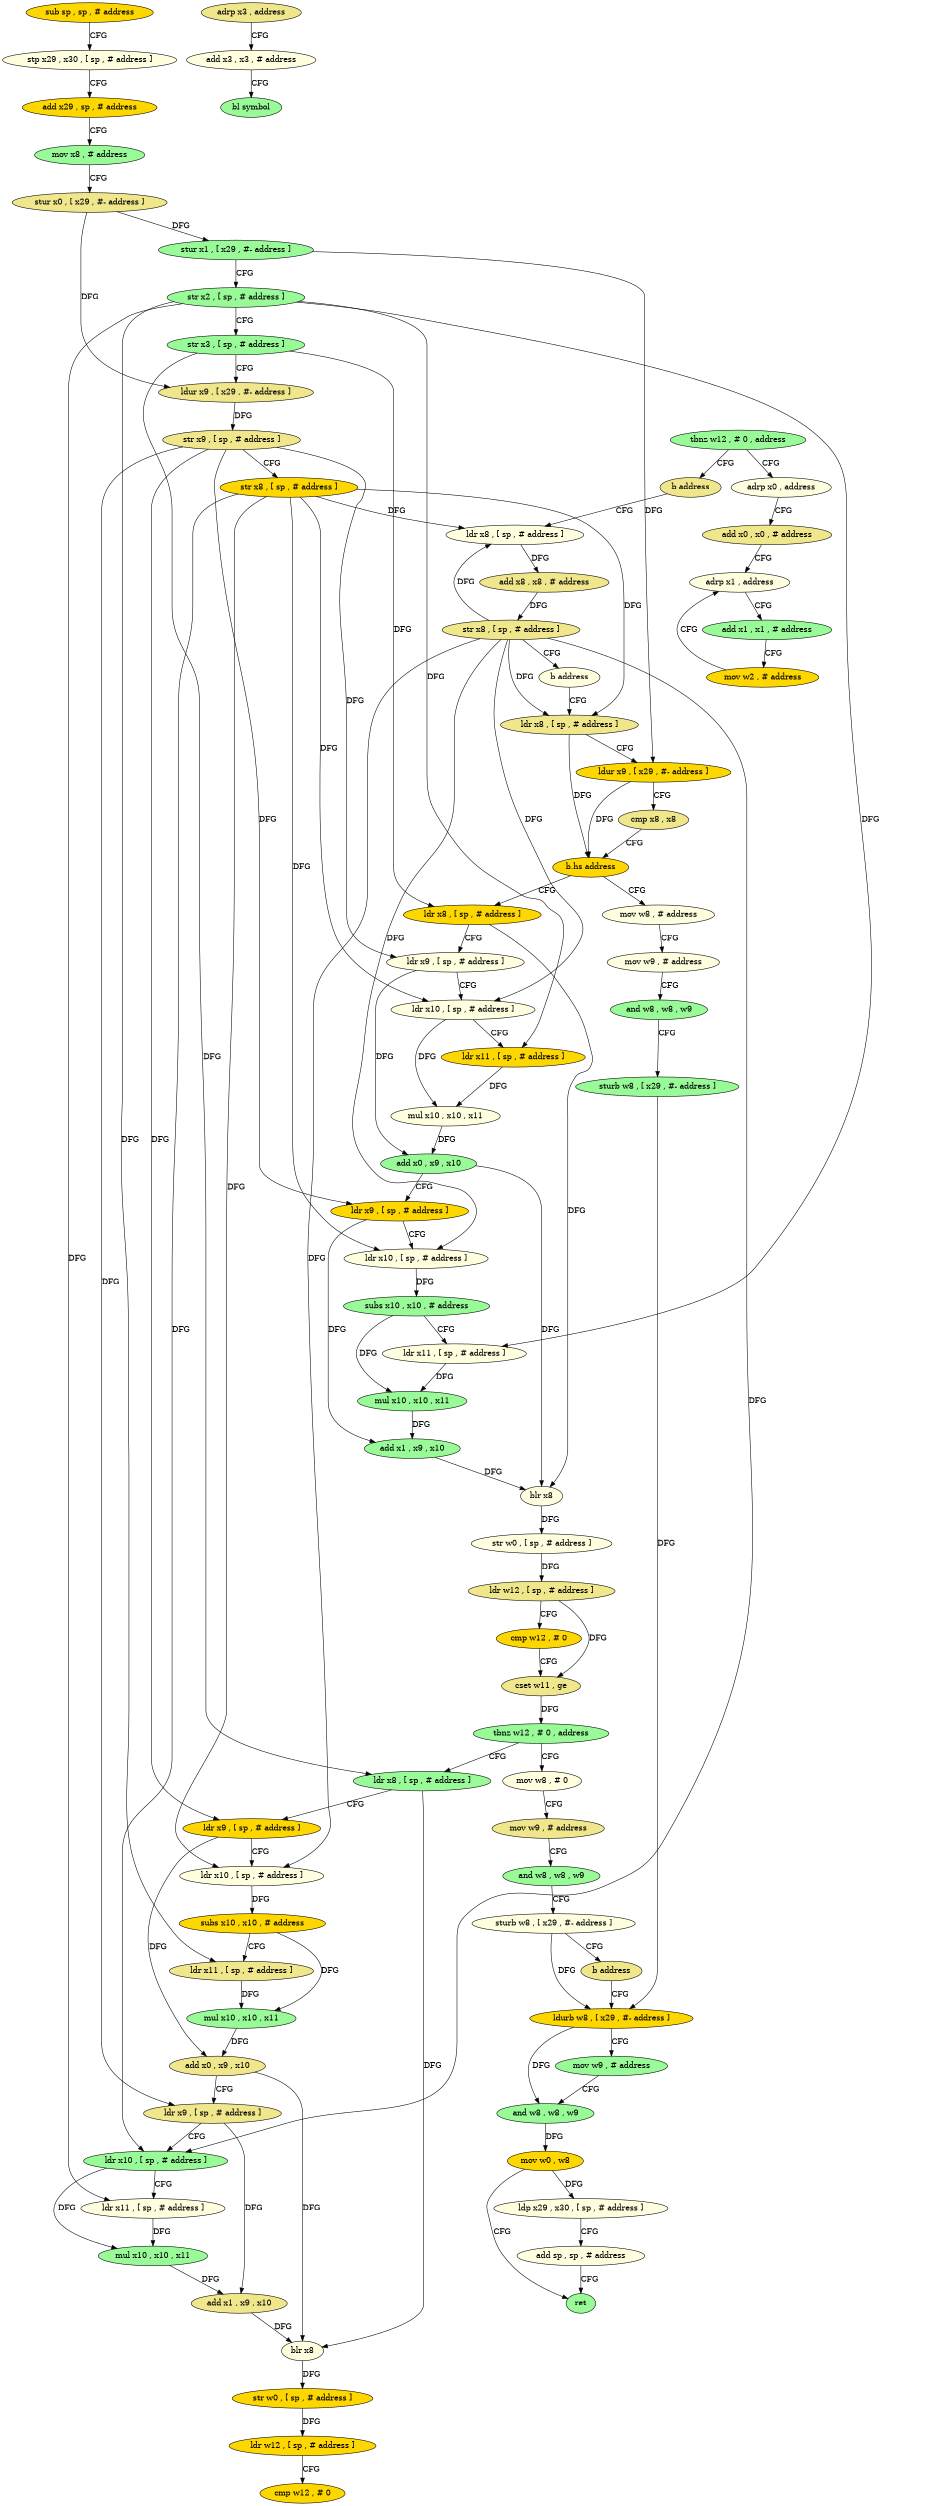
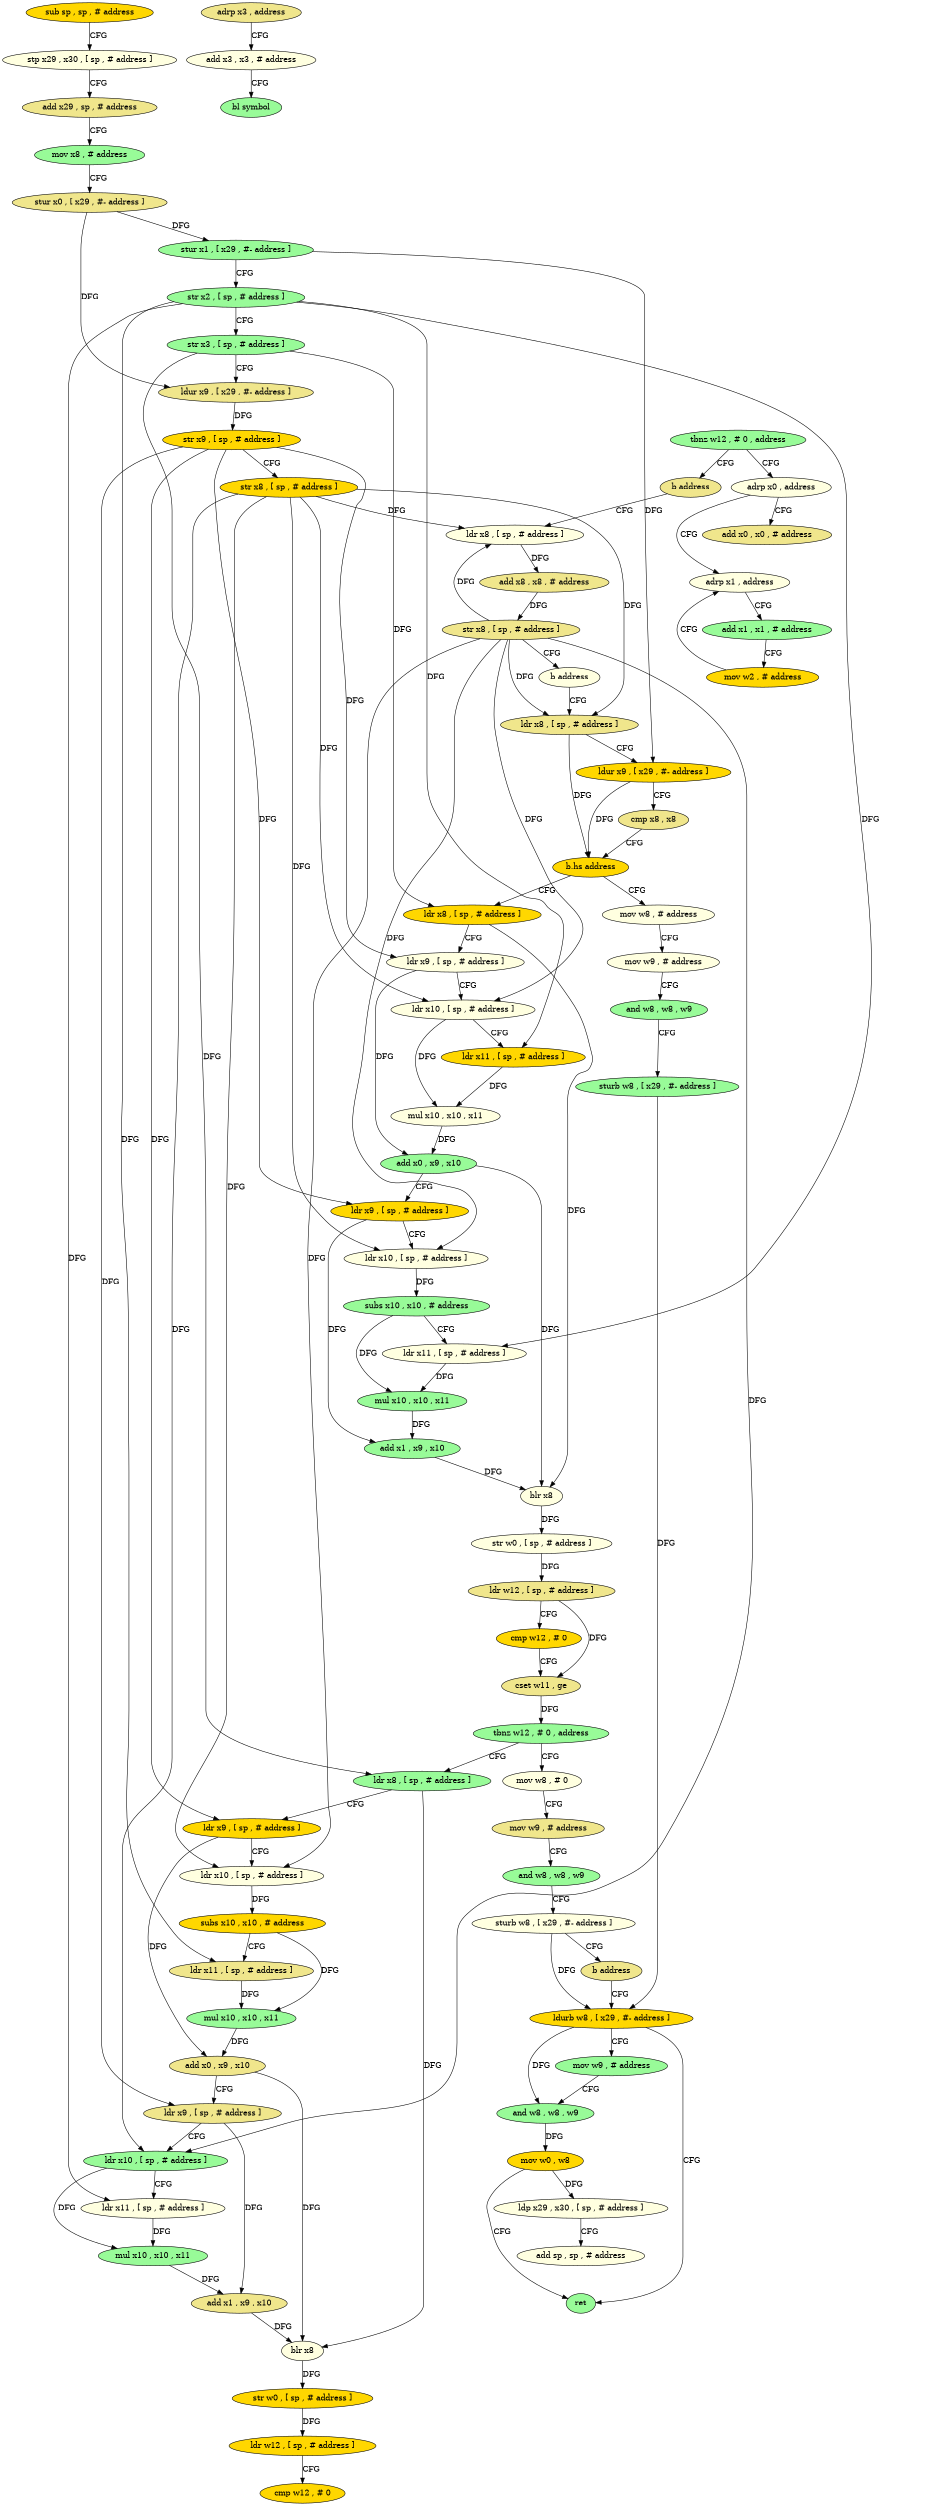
node "add x29 , sp , # address": fillcolor gold -> khaki
node "str x9 , [ sp , # address ]": fillcolor khaki -> gold
edge "add x0 , x0 , # address" -> "adrp x1 , address": now "adrp x0 , address" -> "adrp x1 , address"
edge "add sp , sp , # address" -> "ret": now "ldurb w8 , [ x29 , #- address ]" -> "ret"
